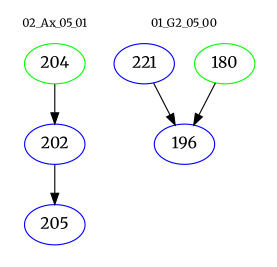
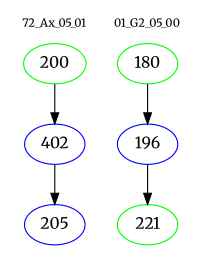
cluster "02_Ax_05_01": label "02_Ax_05_01" -> "72_Ax_05_01"
node "204": label "204" -> "200"
node "221": color blue -> green
edge "221" -> "196": reversed
node "202": label "202" -> "402"
